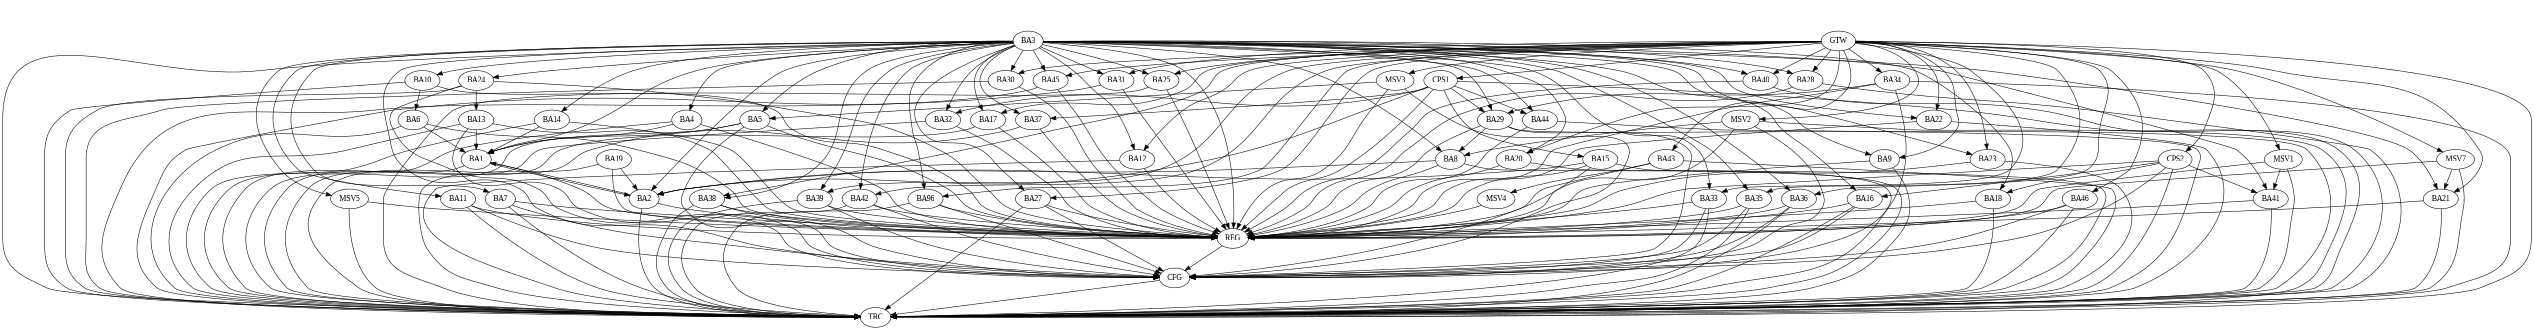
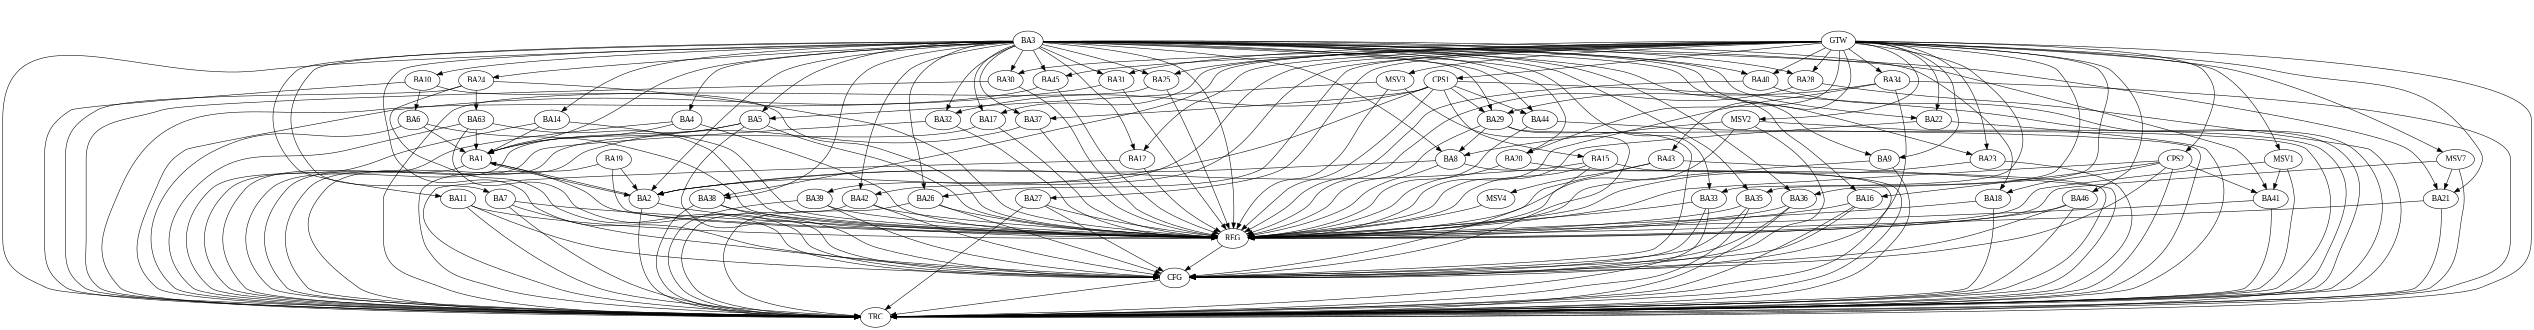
edge "BA3" -> "BA39": removed
edge "BA3" -> "BA27": removed
node "BA13": label "BA13" -> "BA63"
node "MSV5": removed
node "BA96": label "BA96" -> "BA26"
